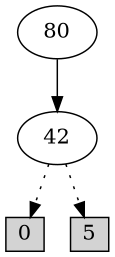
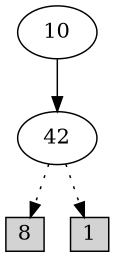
node "80": label "80" -> "10"
node "0": label "0" -> "8"
node "5": label "5" -> "1"
